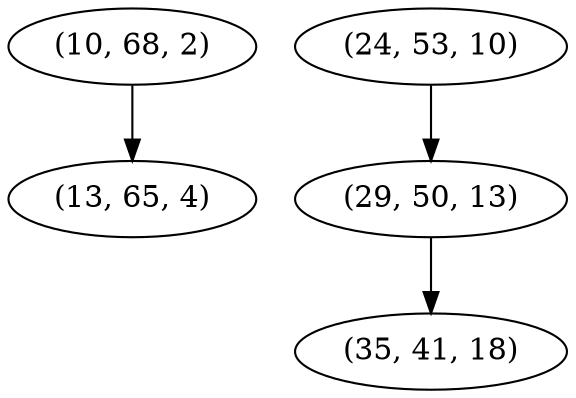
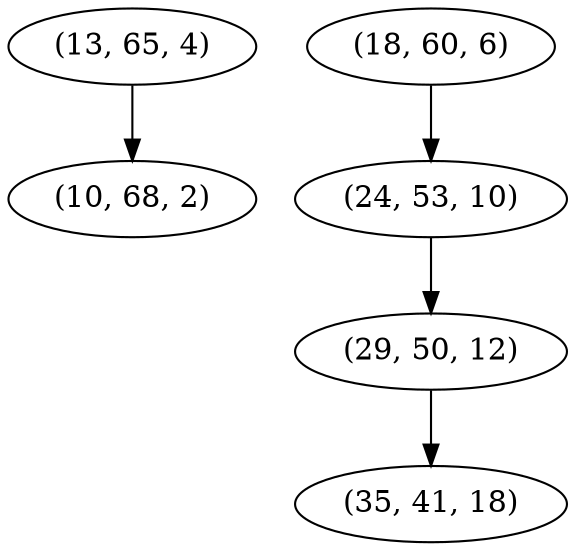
node "(18, 60, 6)": added
edge "(10, 68, 2)" -> "(13, 65, 4)": reversed
node "(29, 50, 13)": label "(29, 50, 13)" -> "(29, 50, 12)"
